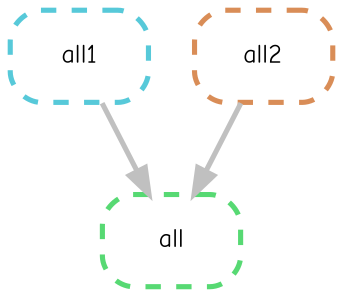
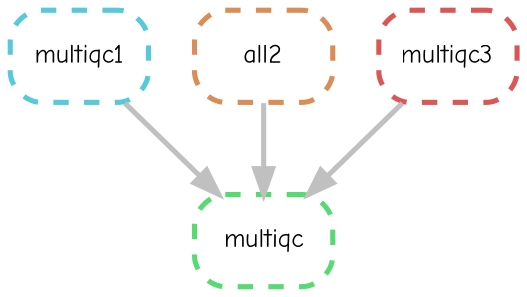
node "all1": label "all1" -> "multiqc1"
node "multiqc3": added
node "all": label "all" -> "multiqc"
